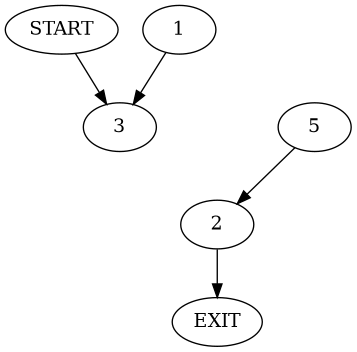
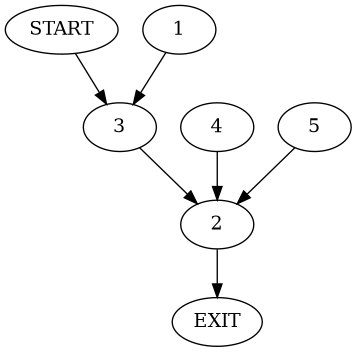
node "4": added
edge "3" -> "2": added
